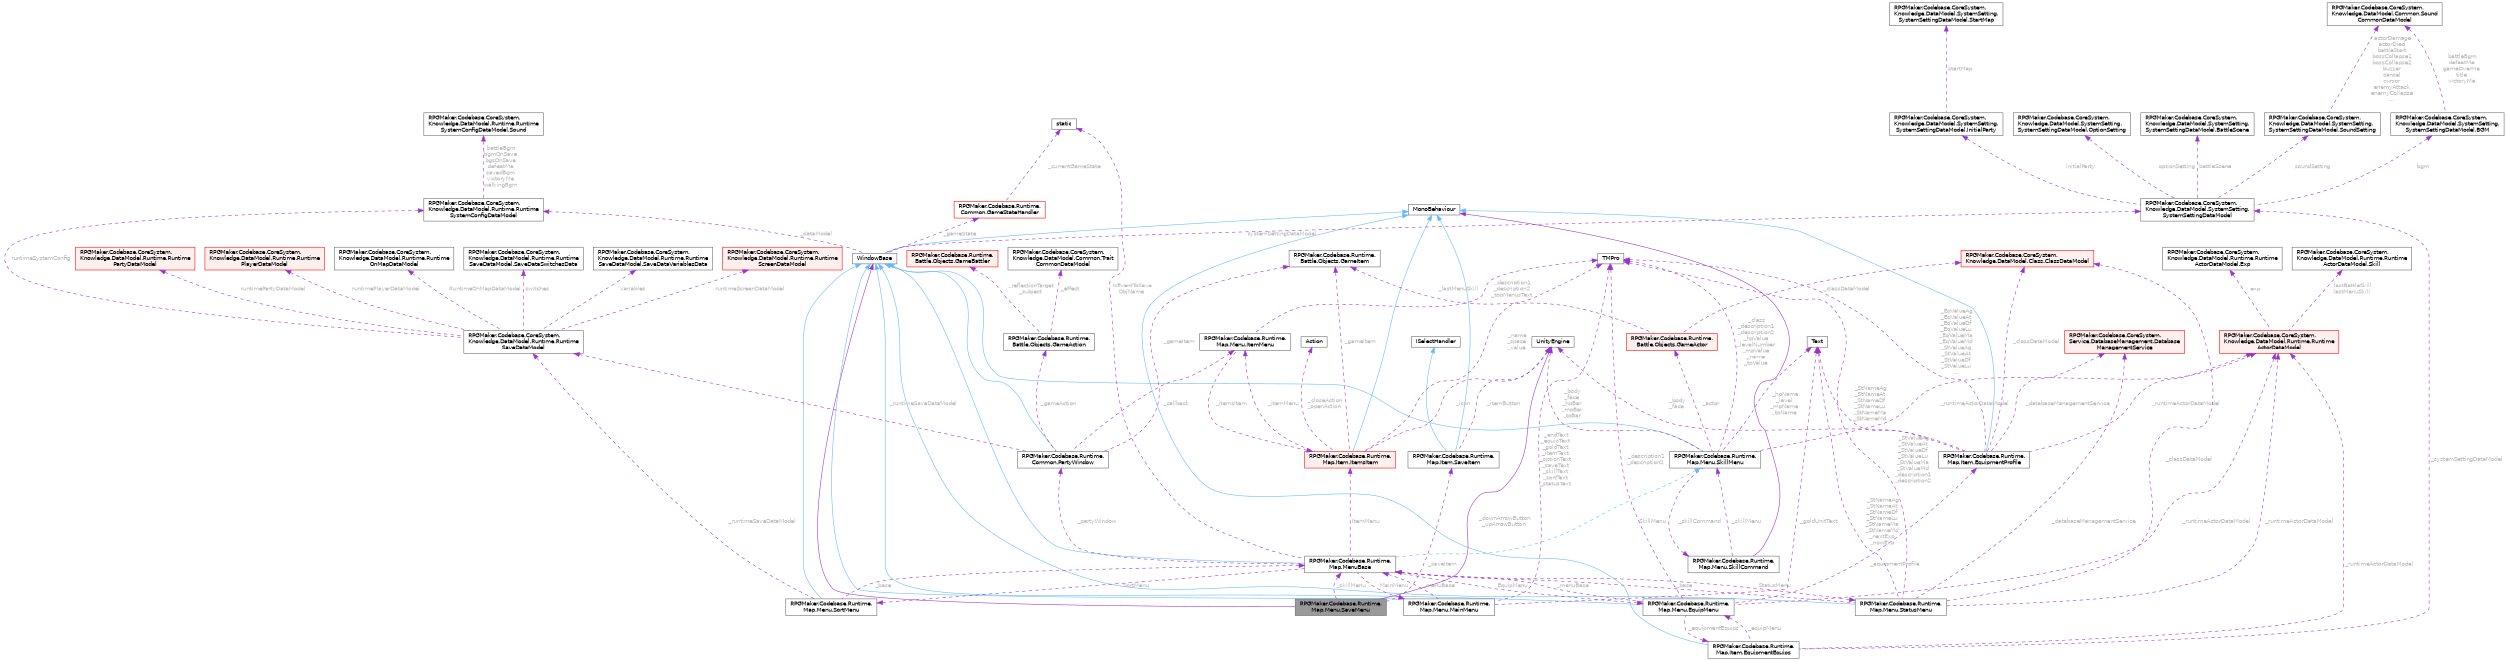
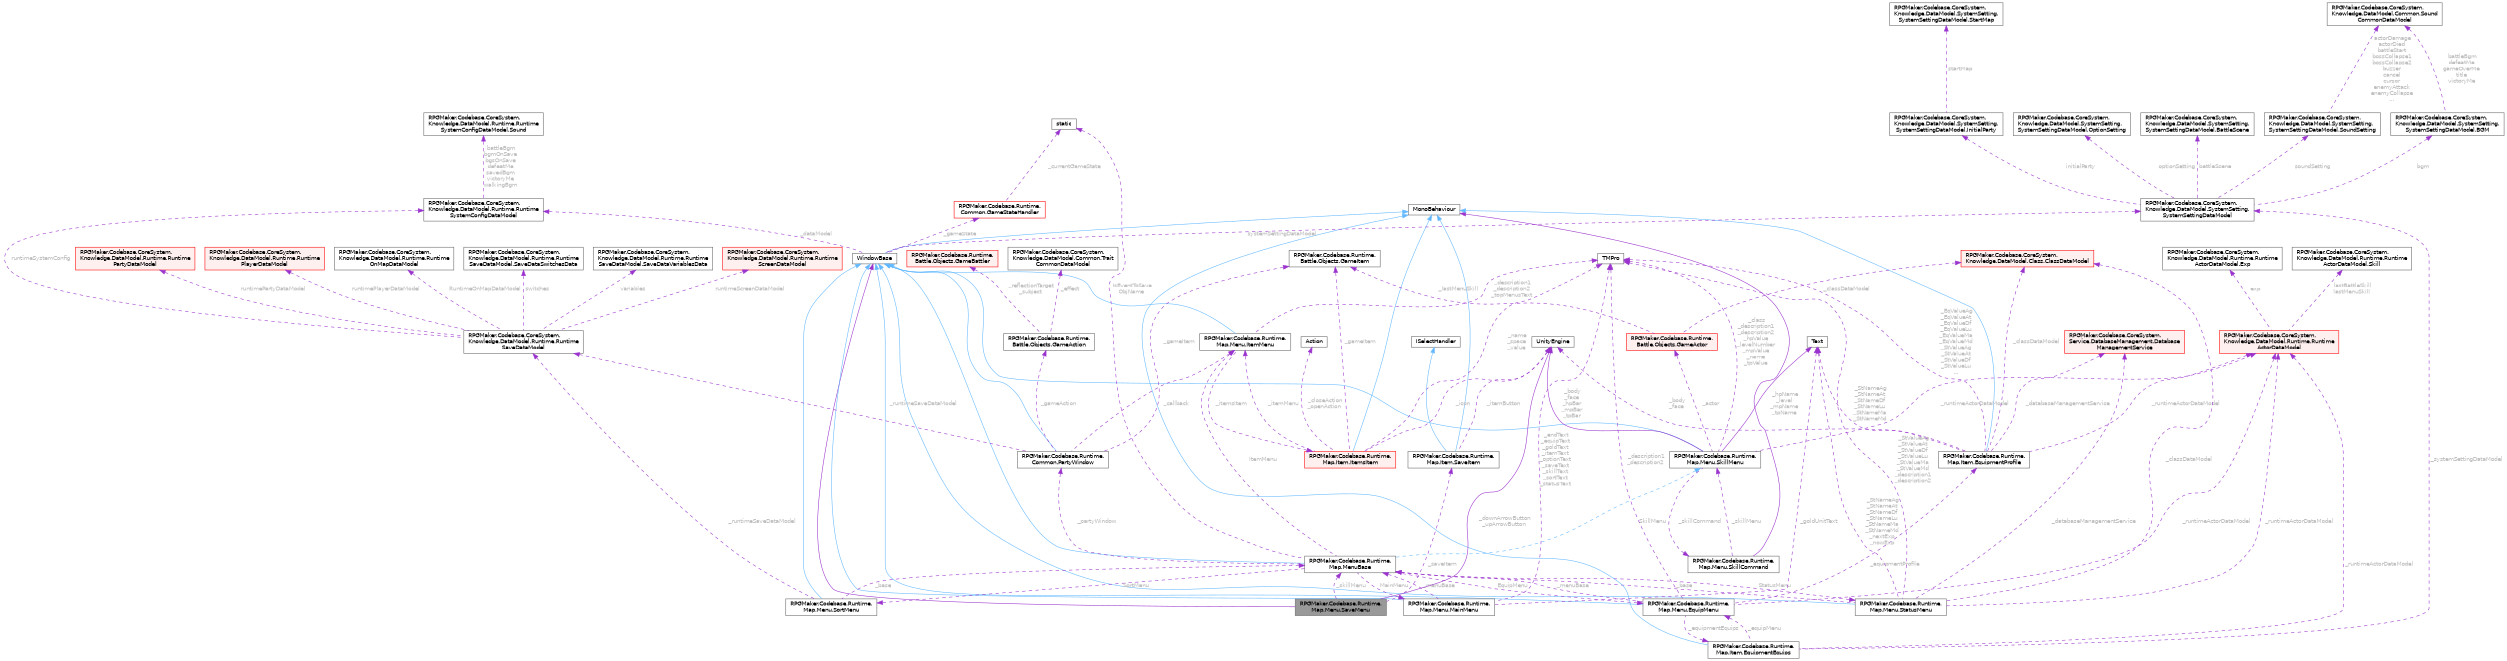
edge "RPGMaker.Codebase.Runtime. Map.Menu.ItemMenu" -> "WindowBase": added
edge "RPGMaker.Codebase.Runtime. Map.Menu.SkillMenu" -> "Text": style dashed -> solid
edge "RPGMaker.Codebase.Runtime. Map.Menu.SkillMenu" -> "UnityEngine": style dashed -> solid
edge "RPGMaker.Codebase.Runtime. Map.MenuBase" -> "RPGMaker.Codebase.Runtime. Map.Item.ItemsItem": now "RPGMaker.Codebase.Runtime. Map.MenuBase" -> "RPGMaker.Codebase.Runtime. Map.Menu.ItemMenu"
